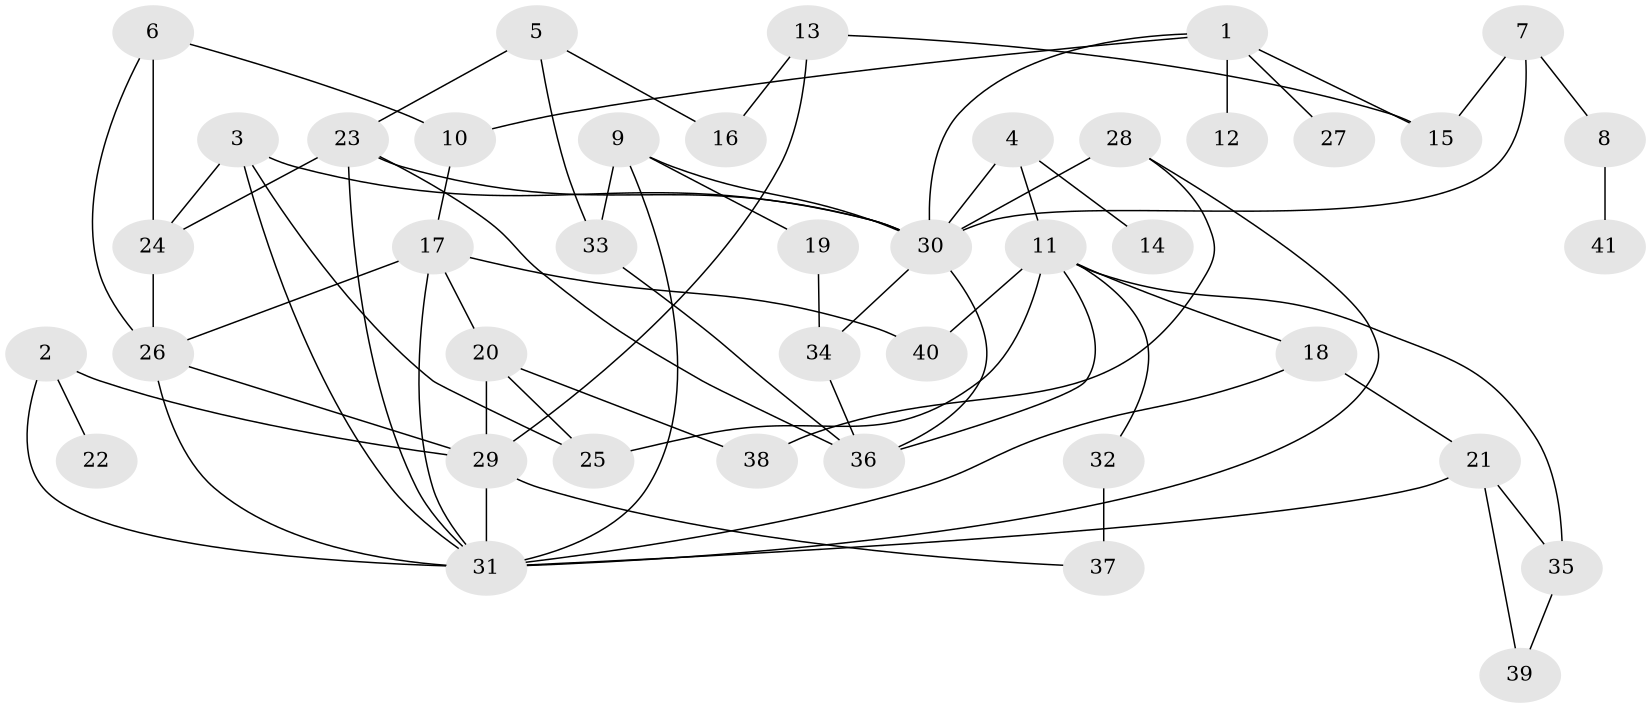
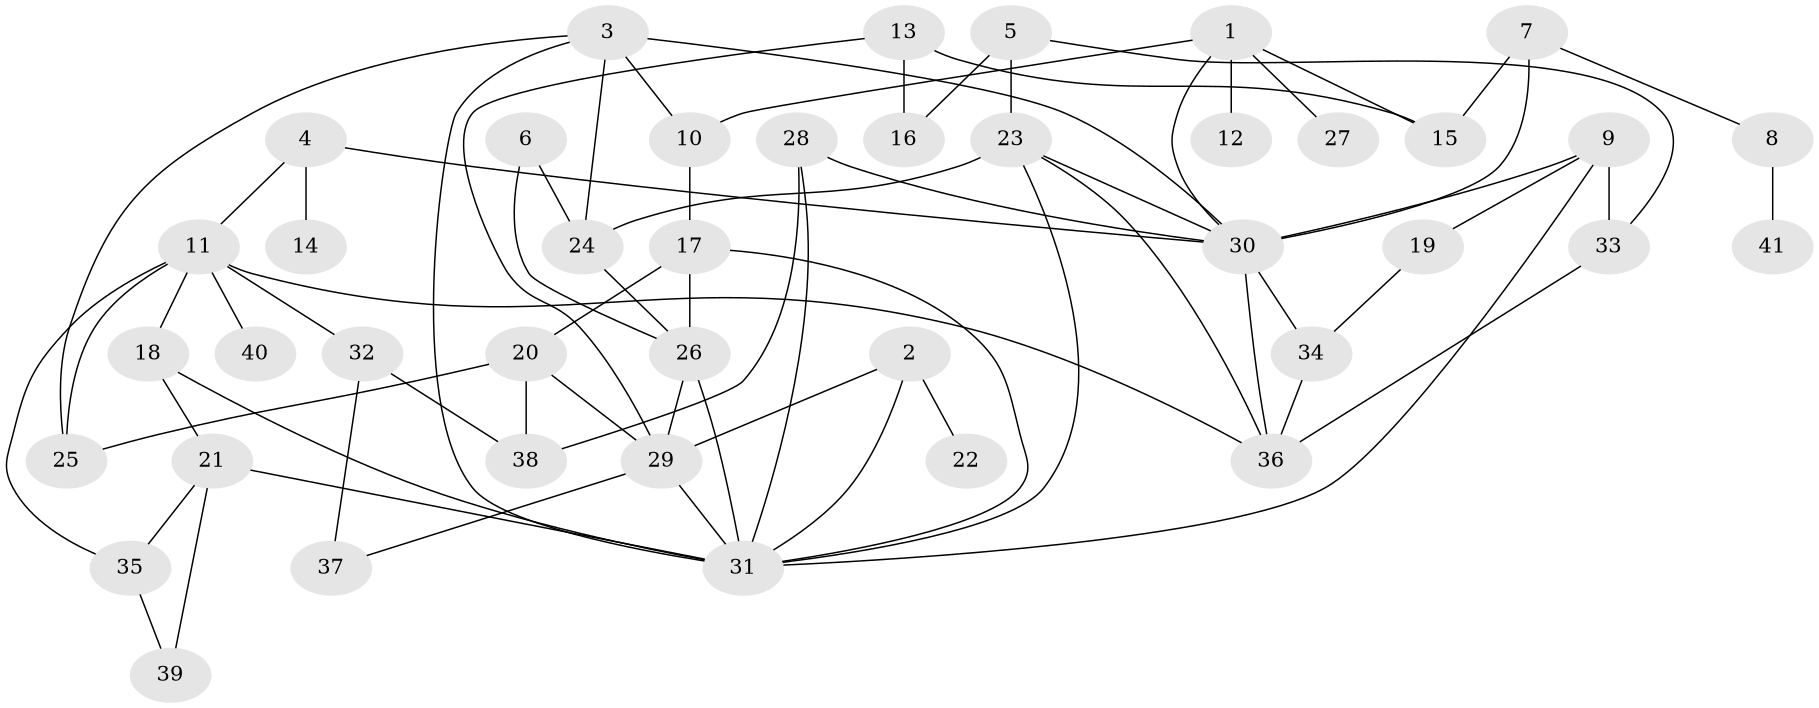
edge "6" -- "10": now "3" -- "10"
edge "17" -- "40": removed
edge "32" -- "38": added
